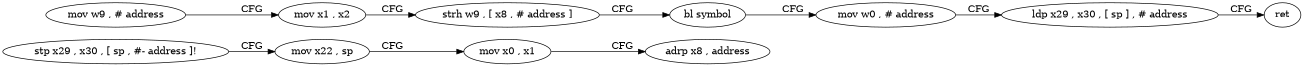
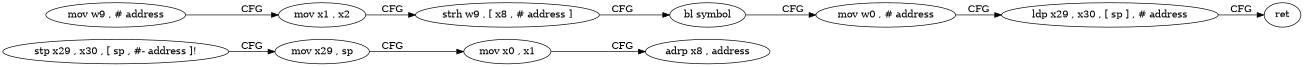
node "mov x22 , sp": label "mov x22 , sp" -> "mov x29 , sp"
